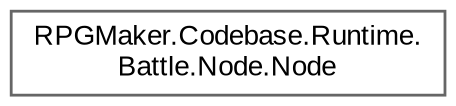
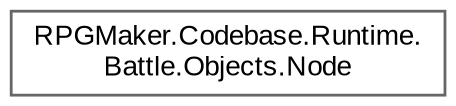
node "RPGMaker.Codebase.Runtime. Battle.Node.Node": label "RPGMaker.Codebase.Runtime. Battle.Node.Node" -> "RPGMaker.Codebase.Runtime. Battle.Objects.Node"
